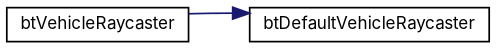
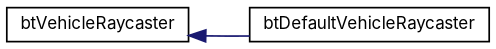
edge "btVehicleRaycaster" -> "btDefaultVehicleRaycaster": reversed
